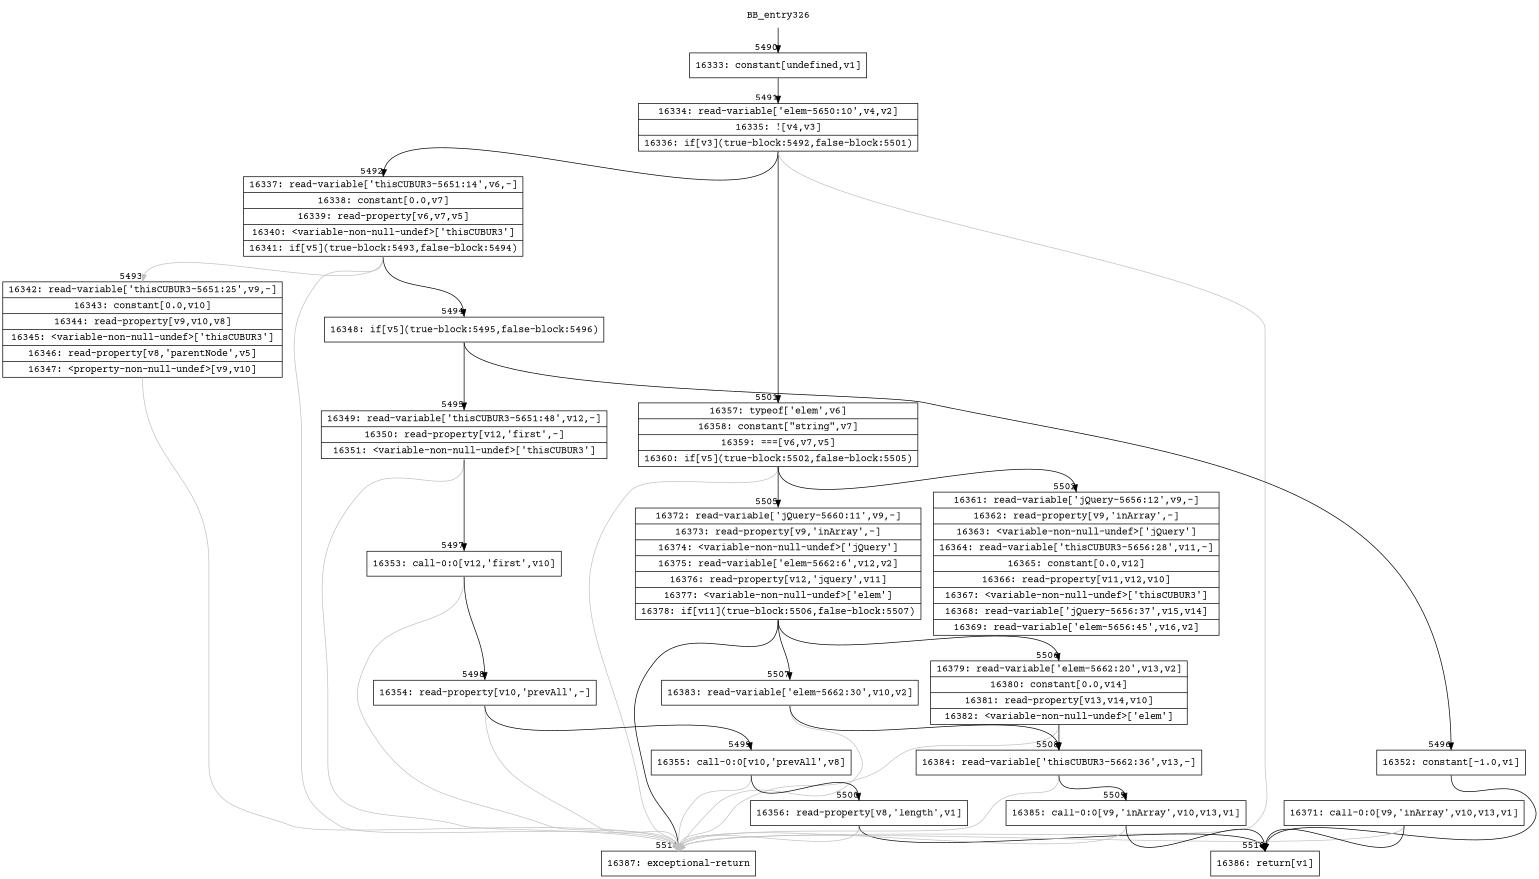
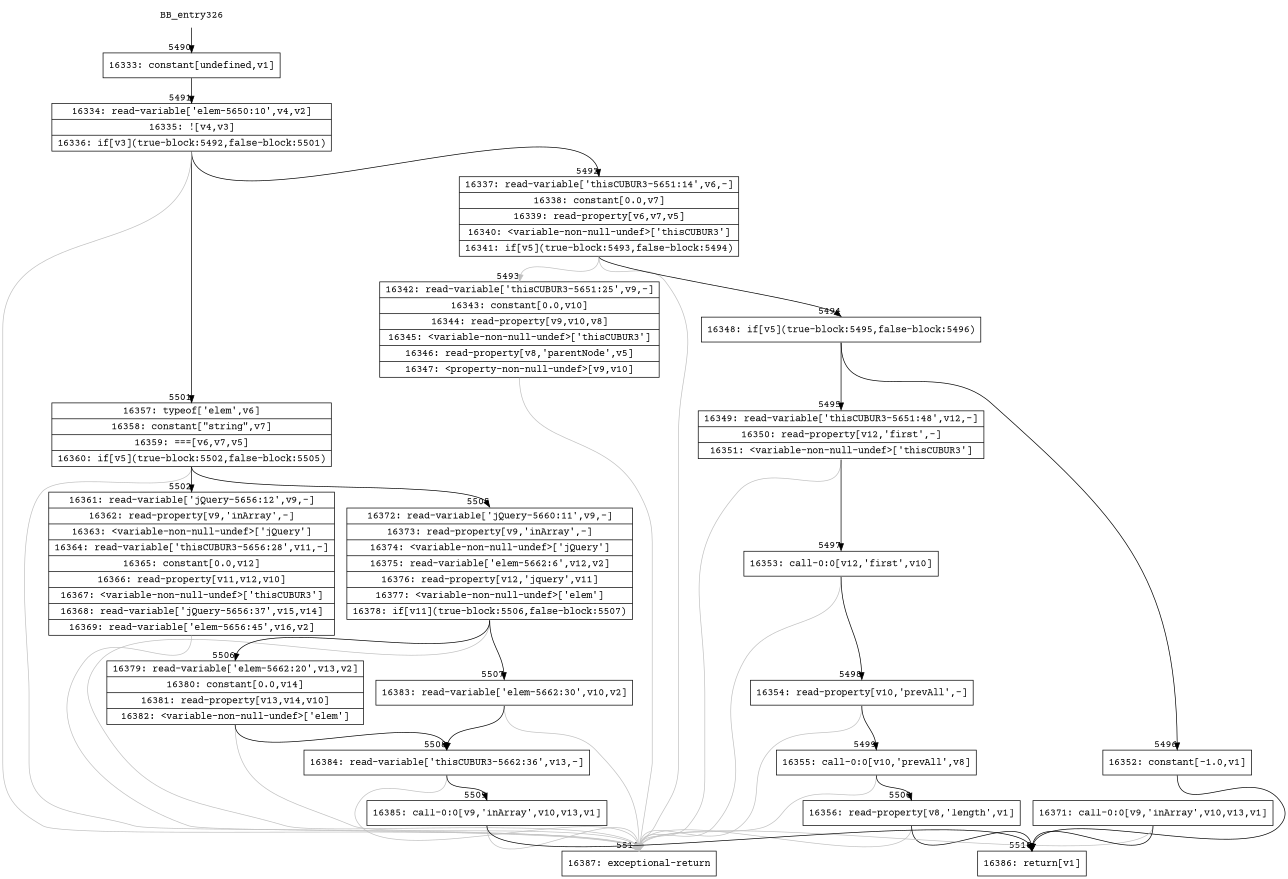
edge "16372: read-variable['jQuery-5660:11',v9,-]" -> "16387: exceptional-return": color black -> gray
edge "16361: read-variable['jQuery-5656:12',v9,-]" -> "16387: exceptional-return": added
